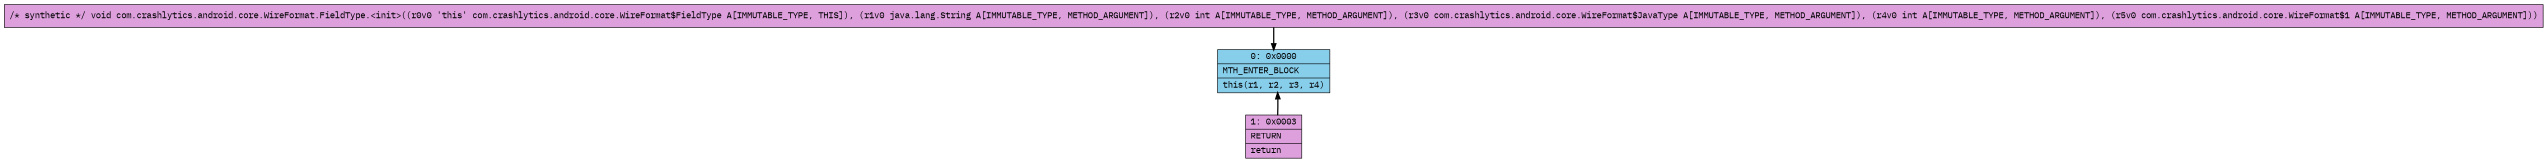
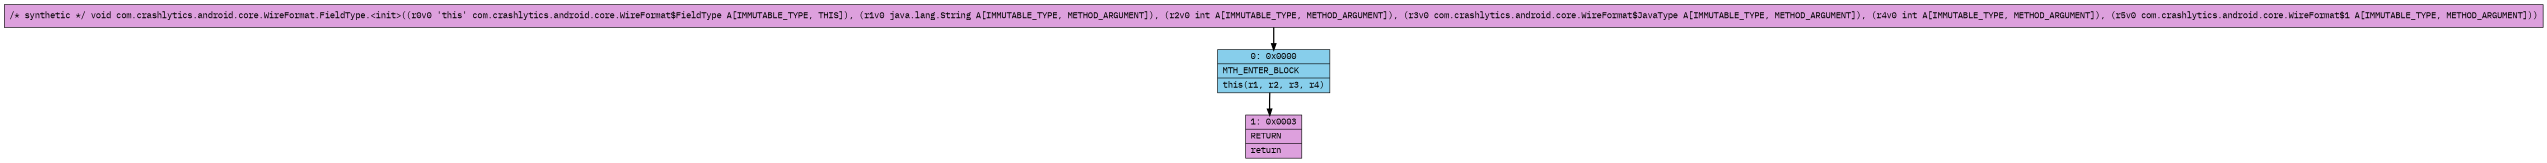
edge "1: 0x0003" -> "0: 0x0000": reversed
